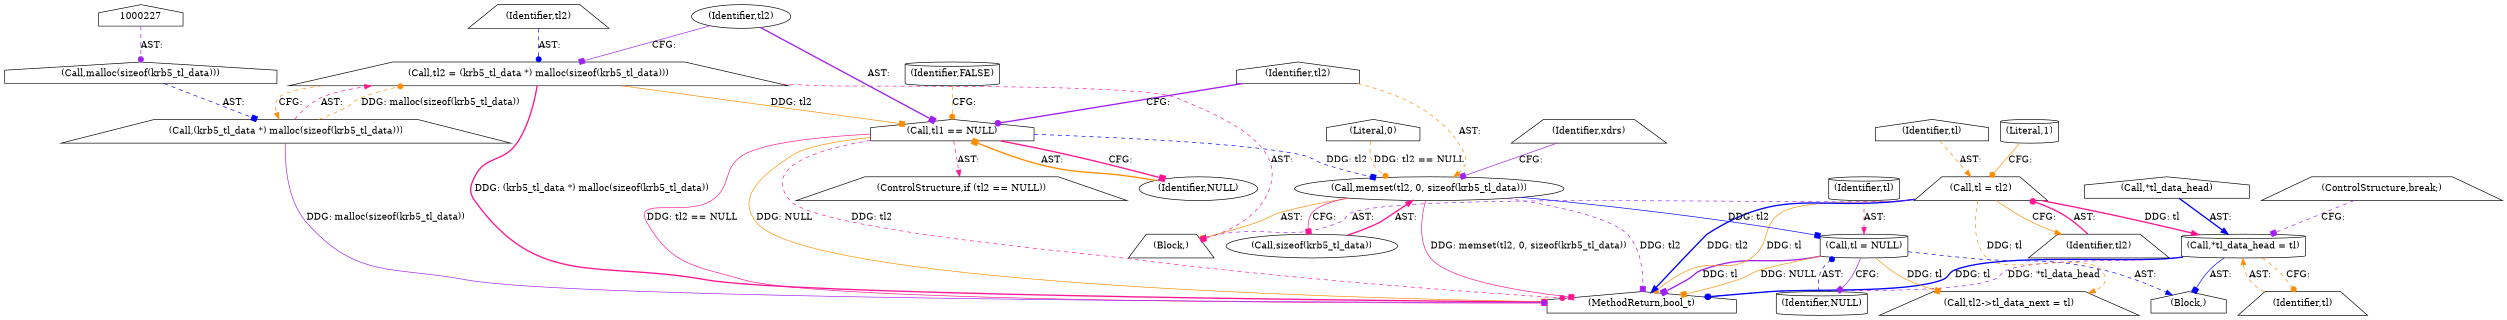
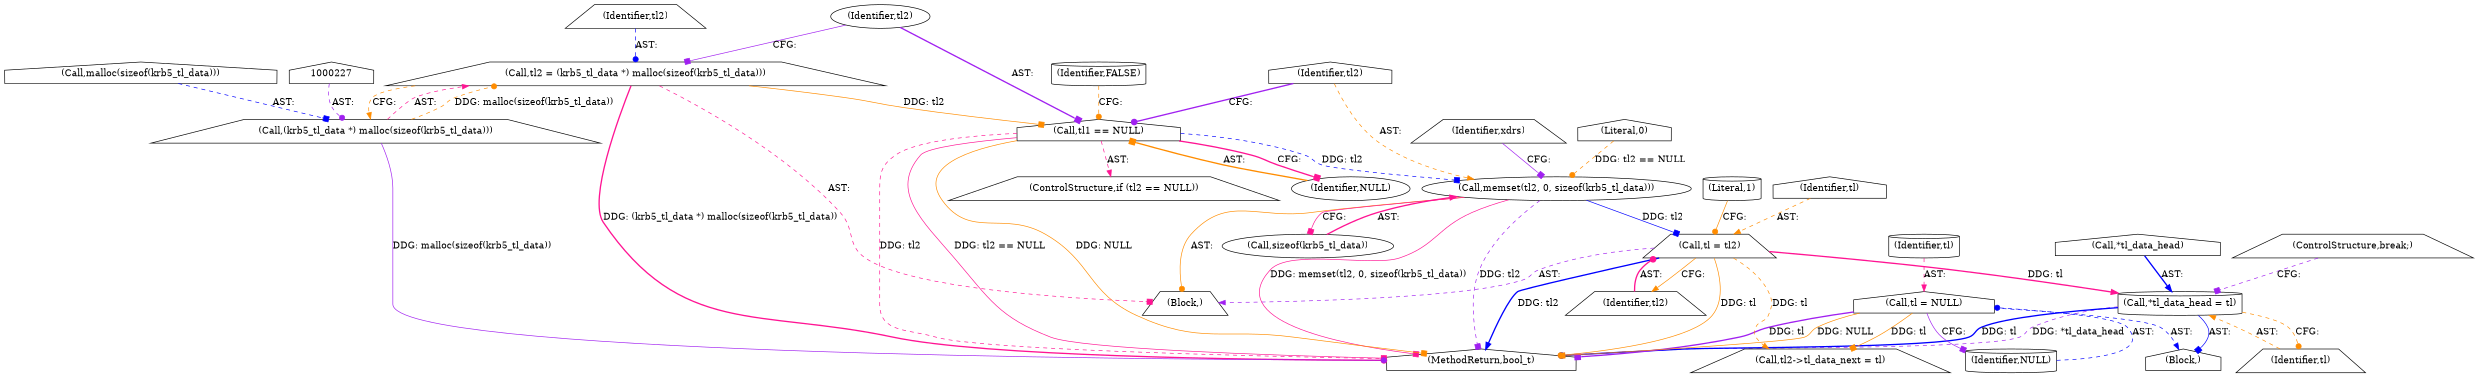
edge "1000227" -> "(Call,malloc(sizeof(krb5_tl_data)))": now "1000227" -> "(Call,(krb5_tl_data *) malloc(sizeof(krb5_tl_data)))"
edge "(Call,memset(tl2, 0, sizeof(krb5_tl_data)))" -> "(Call,tl = NULL)": now "(Call,memset(tl2, 0, sizeof(krb5_tl_data)))" -> "(Call,tl = tl2)"
node "(Call,tl = NULL)": shape cylinder -> house
